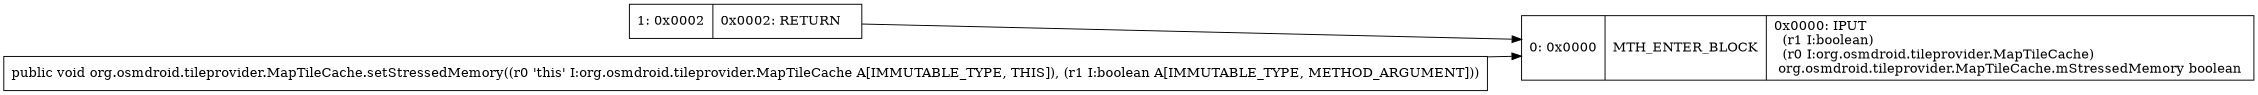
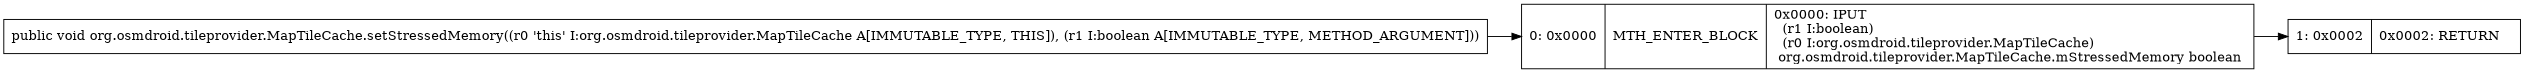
edge "1: 0x0002" -> "0: 0x0000": reversed
